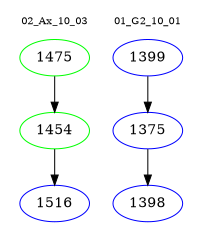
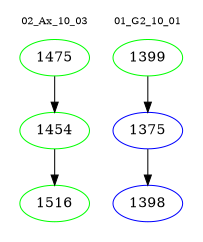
node "1399": color blue -> green
node "1516": color blue -> green
